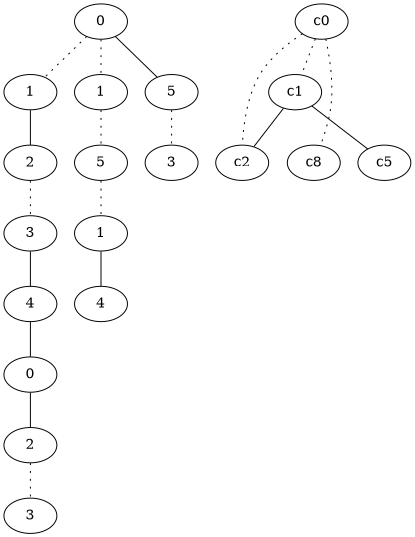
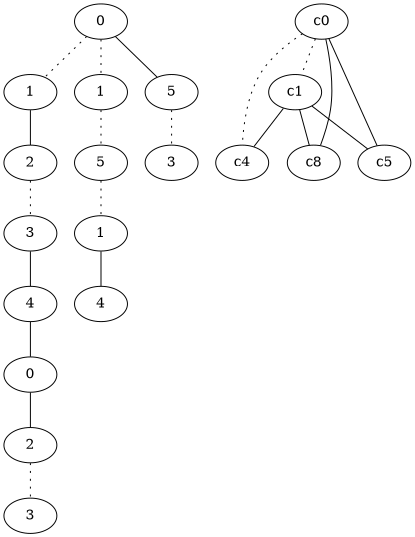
edge "c0" -- "c5": added
edge "c0" -- "c8": style dotted -> solid
edge "c1" -- "c8": added
node "c2": label "c2" -> "c4"
